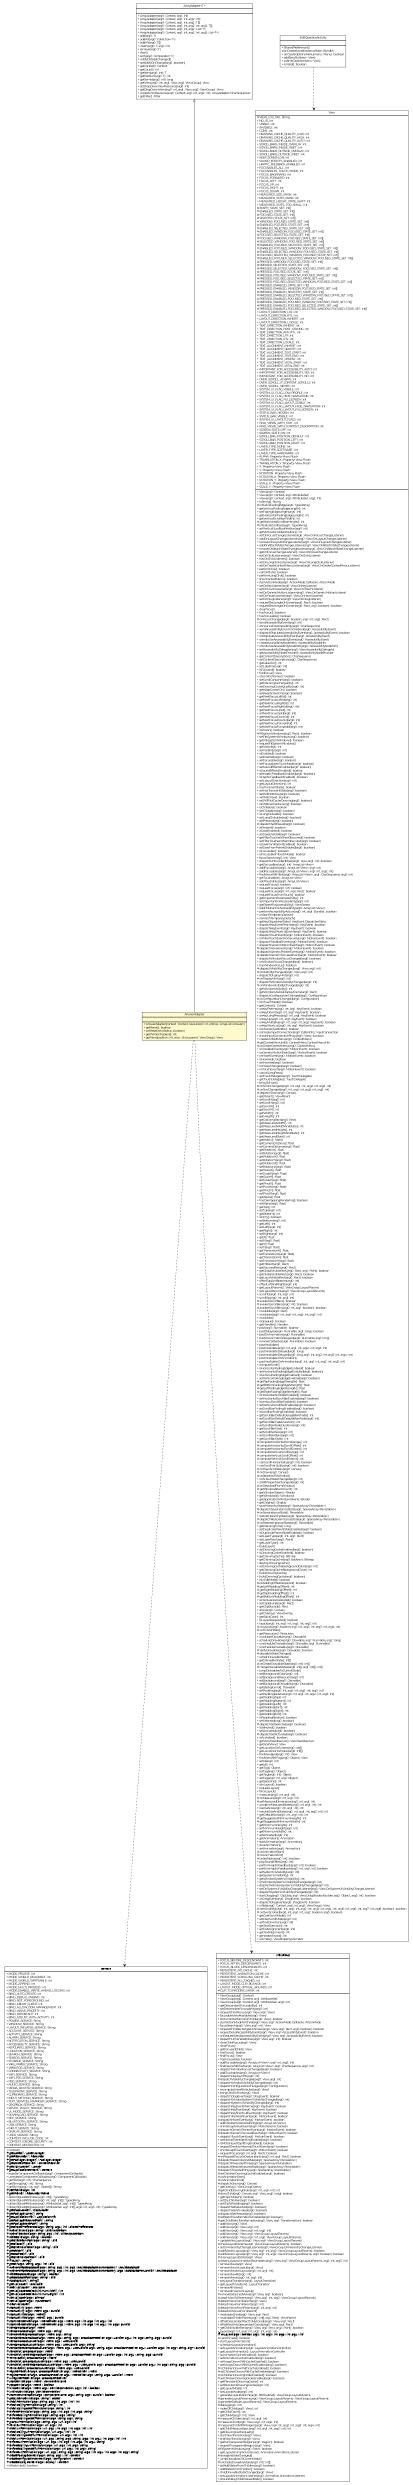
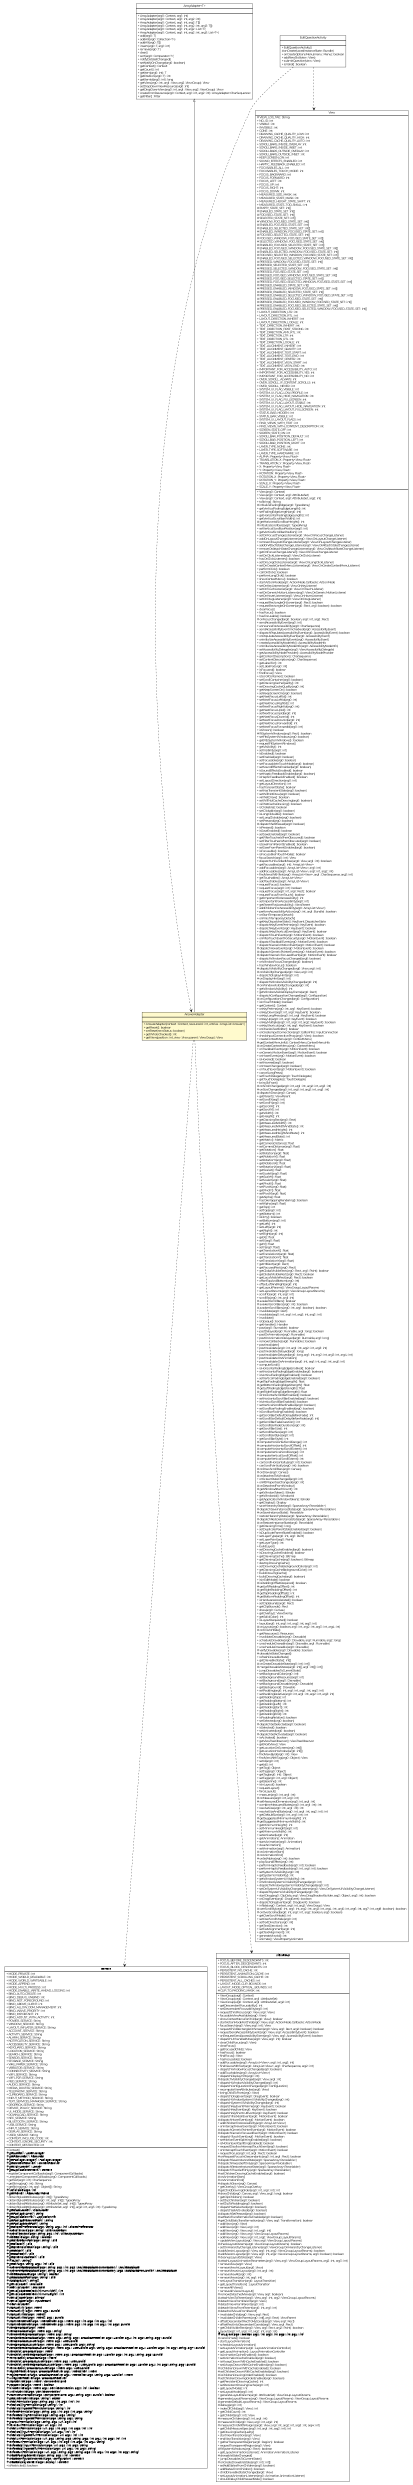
node "EditQuestionActivity": text "+ SharedPreferences()" -> "+ EditQuestionActivity()"
edge "EditQuestionActivity" -> "AnswerAdapter": added
node "Context": text "+ setTheme(arg0 : int)" -> "+ isClickable(arg0 : int)"
